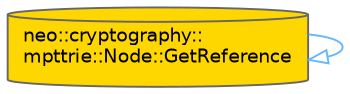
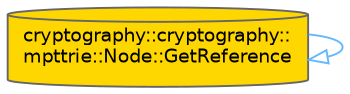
node "neo::cryptography:: mpttrie::Node::GetReference": label "neo::cryptography:: mpttrie::Node::GetReference" -> "cryptography::cryptography:: mpttrie::Node::GetReference"
